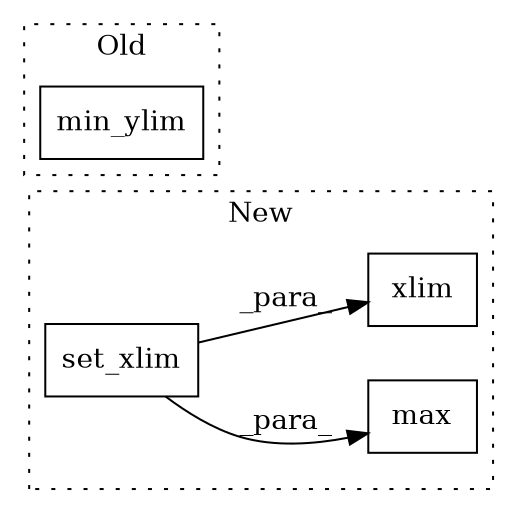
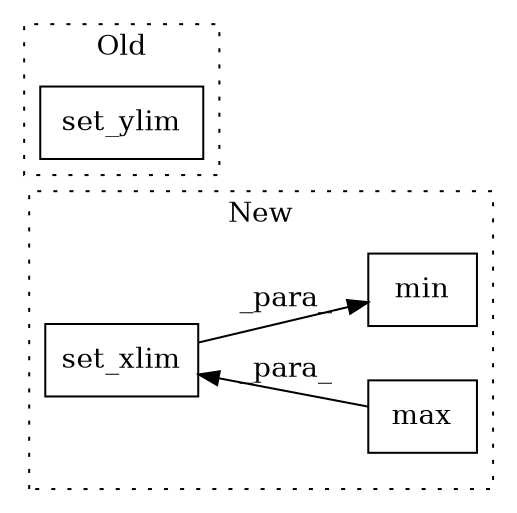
node "min_ylim": label "min_ylim" -> "set_ylim"
node "xlim": label "xlim" -> "min"
edge "set_xlim" -> "max": reversed
